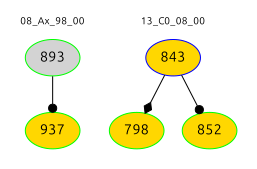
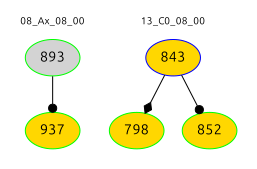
cluster "08_Ax_98_00": label "08_Ax_98_00" -> "08_Ax_08_00"
